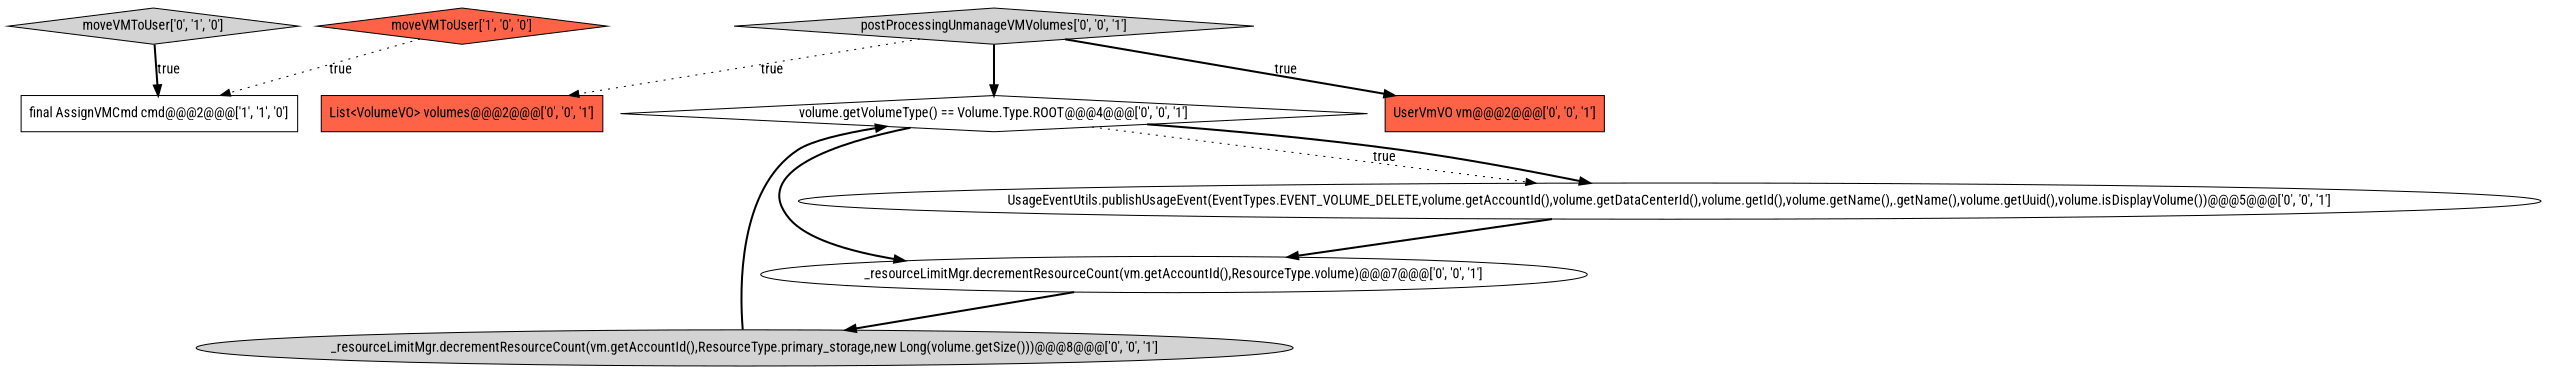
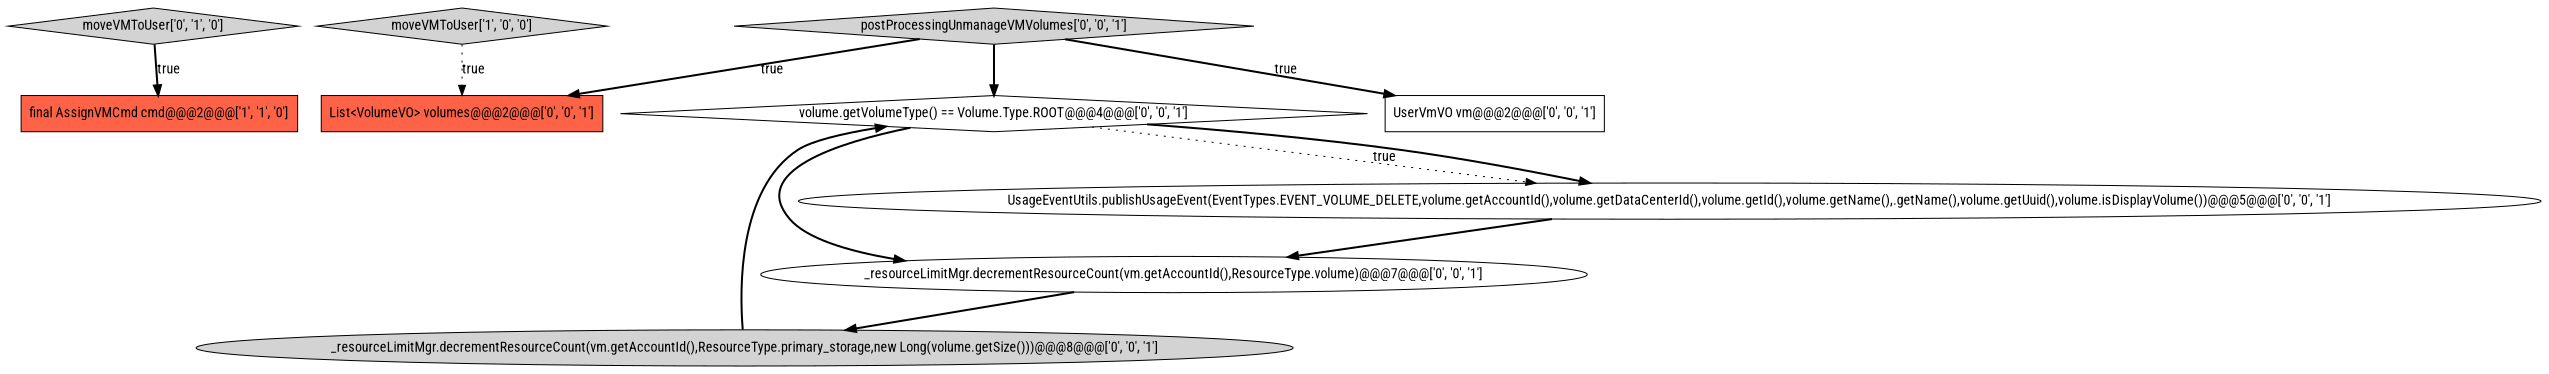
node "moveVMToUser['1', '0', '0']": fillcolor tomato -> lightgray
edge "moveVMToUser['1', '0', '0']" -> "final AssignVMCmd cmd@@@2@@@['1', '1', '0']": now "moveVMToUser['1', '0', '0']" -> "List<VolumeVO> volumes@@@2@@@['0', '0', '1']"
edge "postProcessingUnmanageVMVolumes['0', '0', '1']" -> "List<VolumeVO> volumes@@@2@@@['0', '0', '1']": style dotted -> bold
node "final AssignVMCmd cmd@@@2@@@['1', '1', '0']": fillcolor white -> tomato
node "UserVmVO vm@@@2@@@['0', '0', '1']": fillcolor tomato -> white
